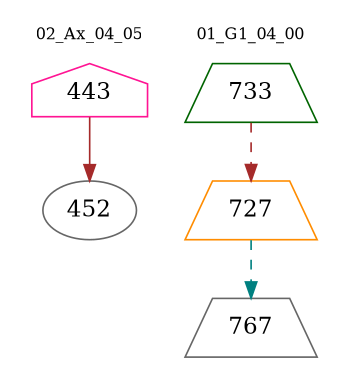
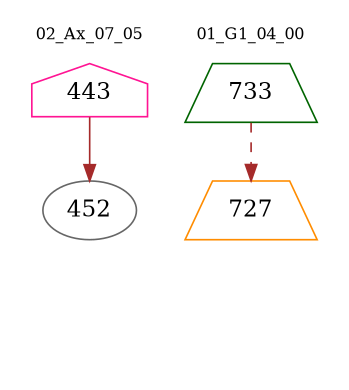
cluster "02_Ax_04_05": label "02_Ax_04_05" -> "02_Ax_07_05"
node "767": removed
